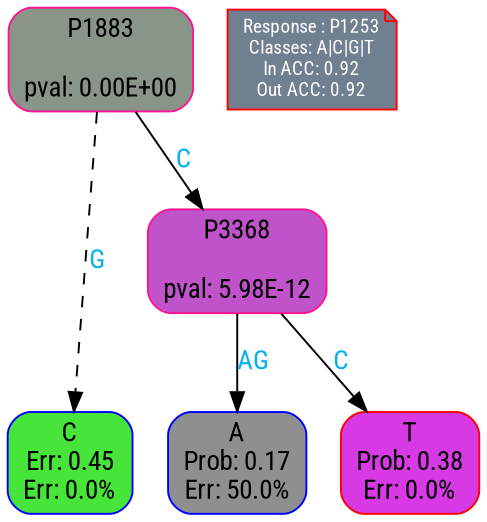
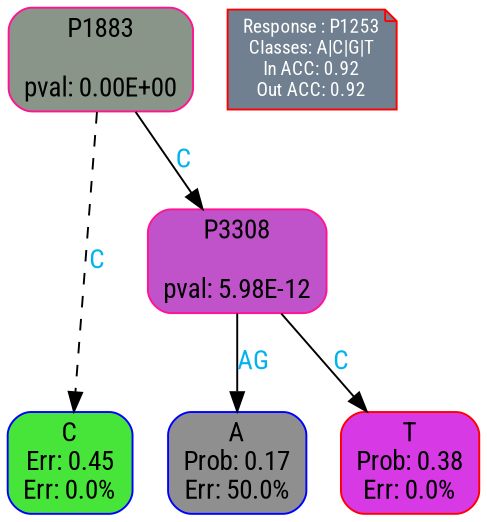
edge "P1883 pval: 0.00E+00" -> "C Err: 0.45 Err: 0.0%": label "G" -> "C"
node "P3368 pval: 5.98E-12": label "P3368 pval: 5.98E-12" -> "P3308 pval: 5.98E-12"
